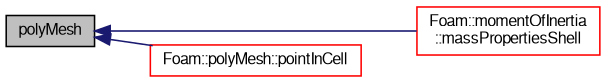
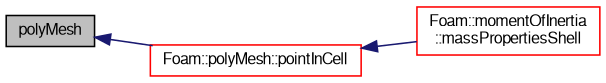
edge "Foam::momentOfInertia ::massPropertiesShell" -> "polyMesh": now "Foam::momentOfInertia ::massPropertiesShell" -> "Foam::polyMesh::pointInCell"
